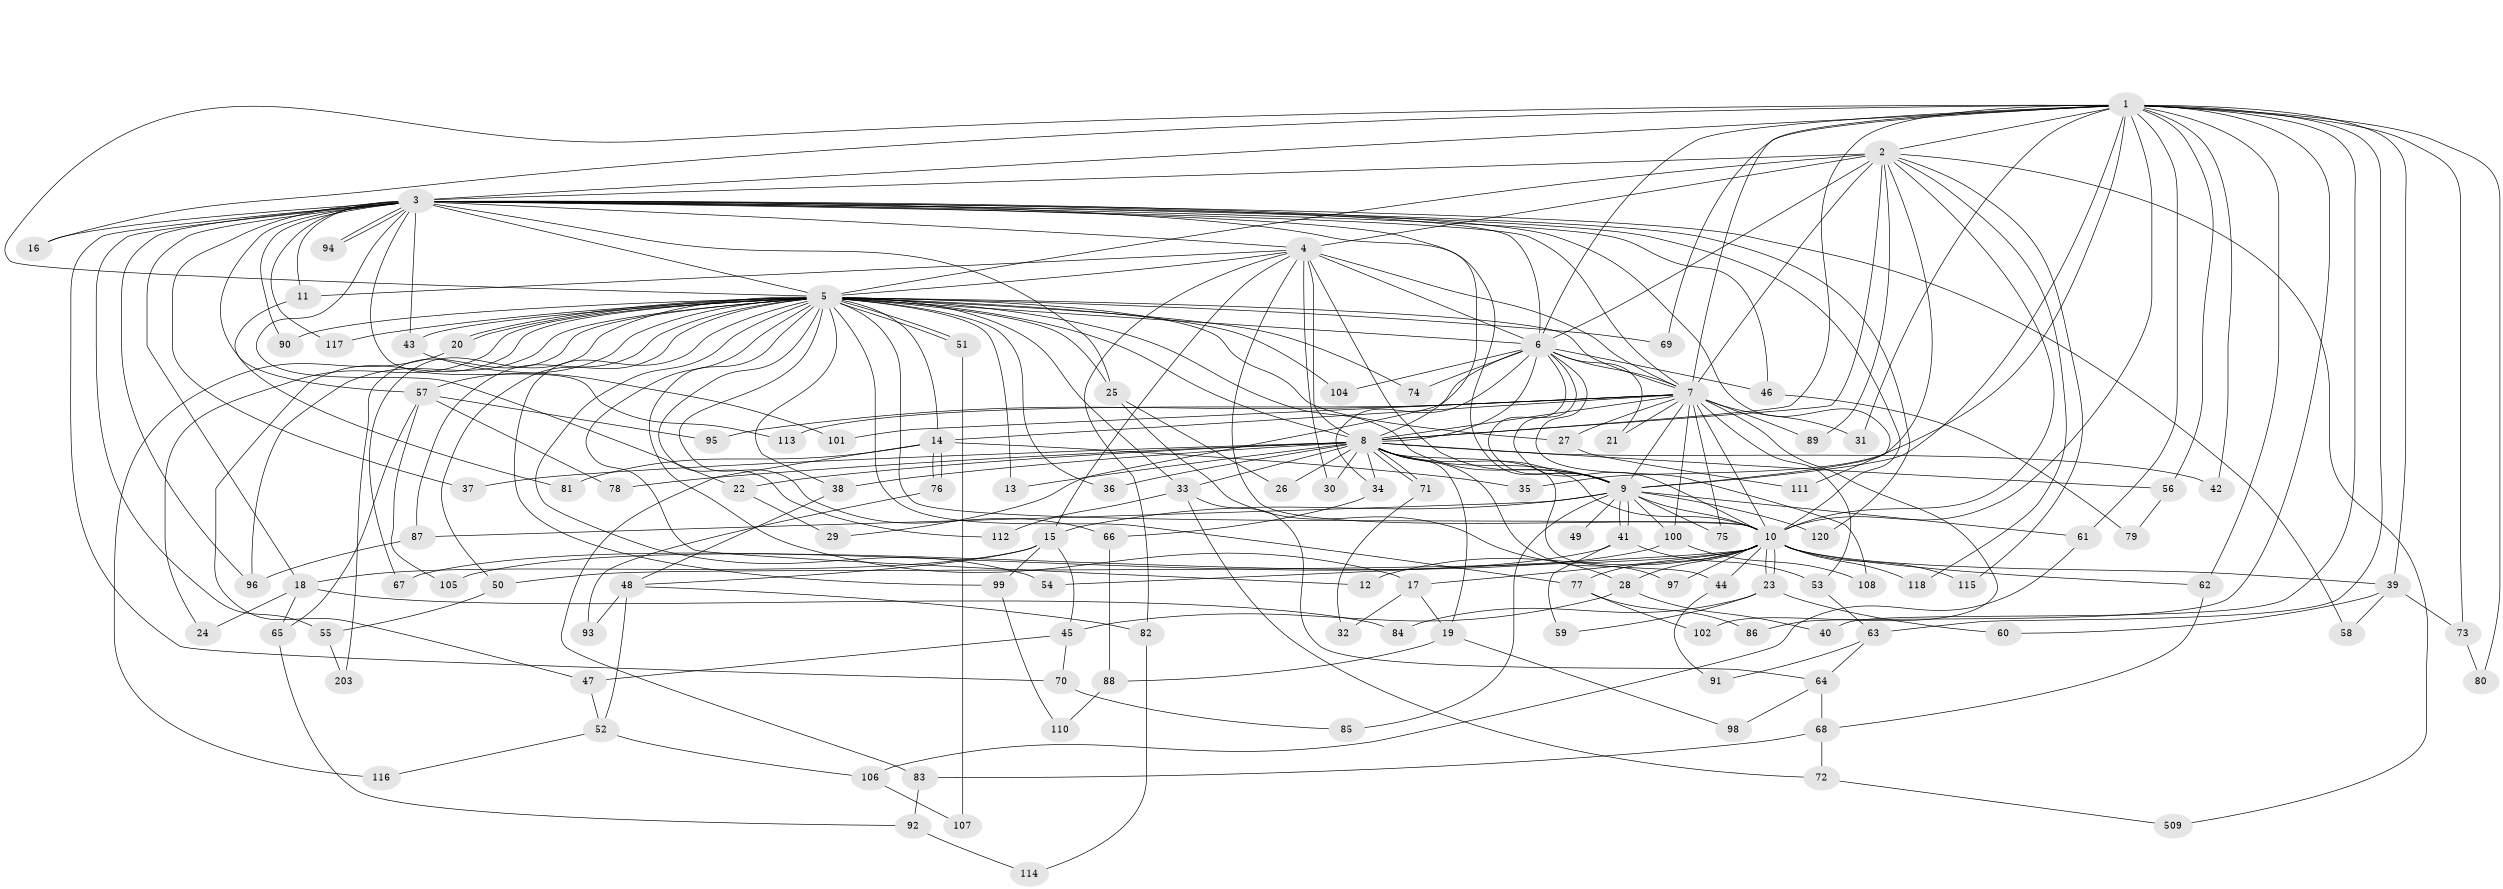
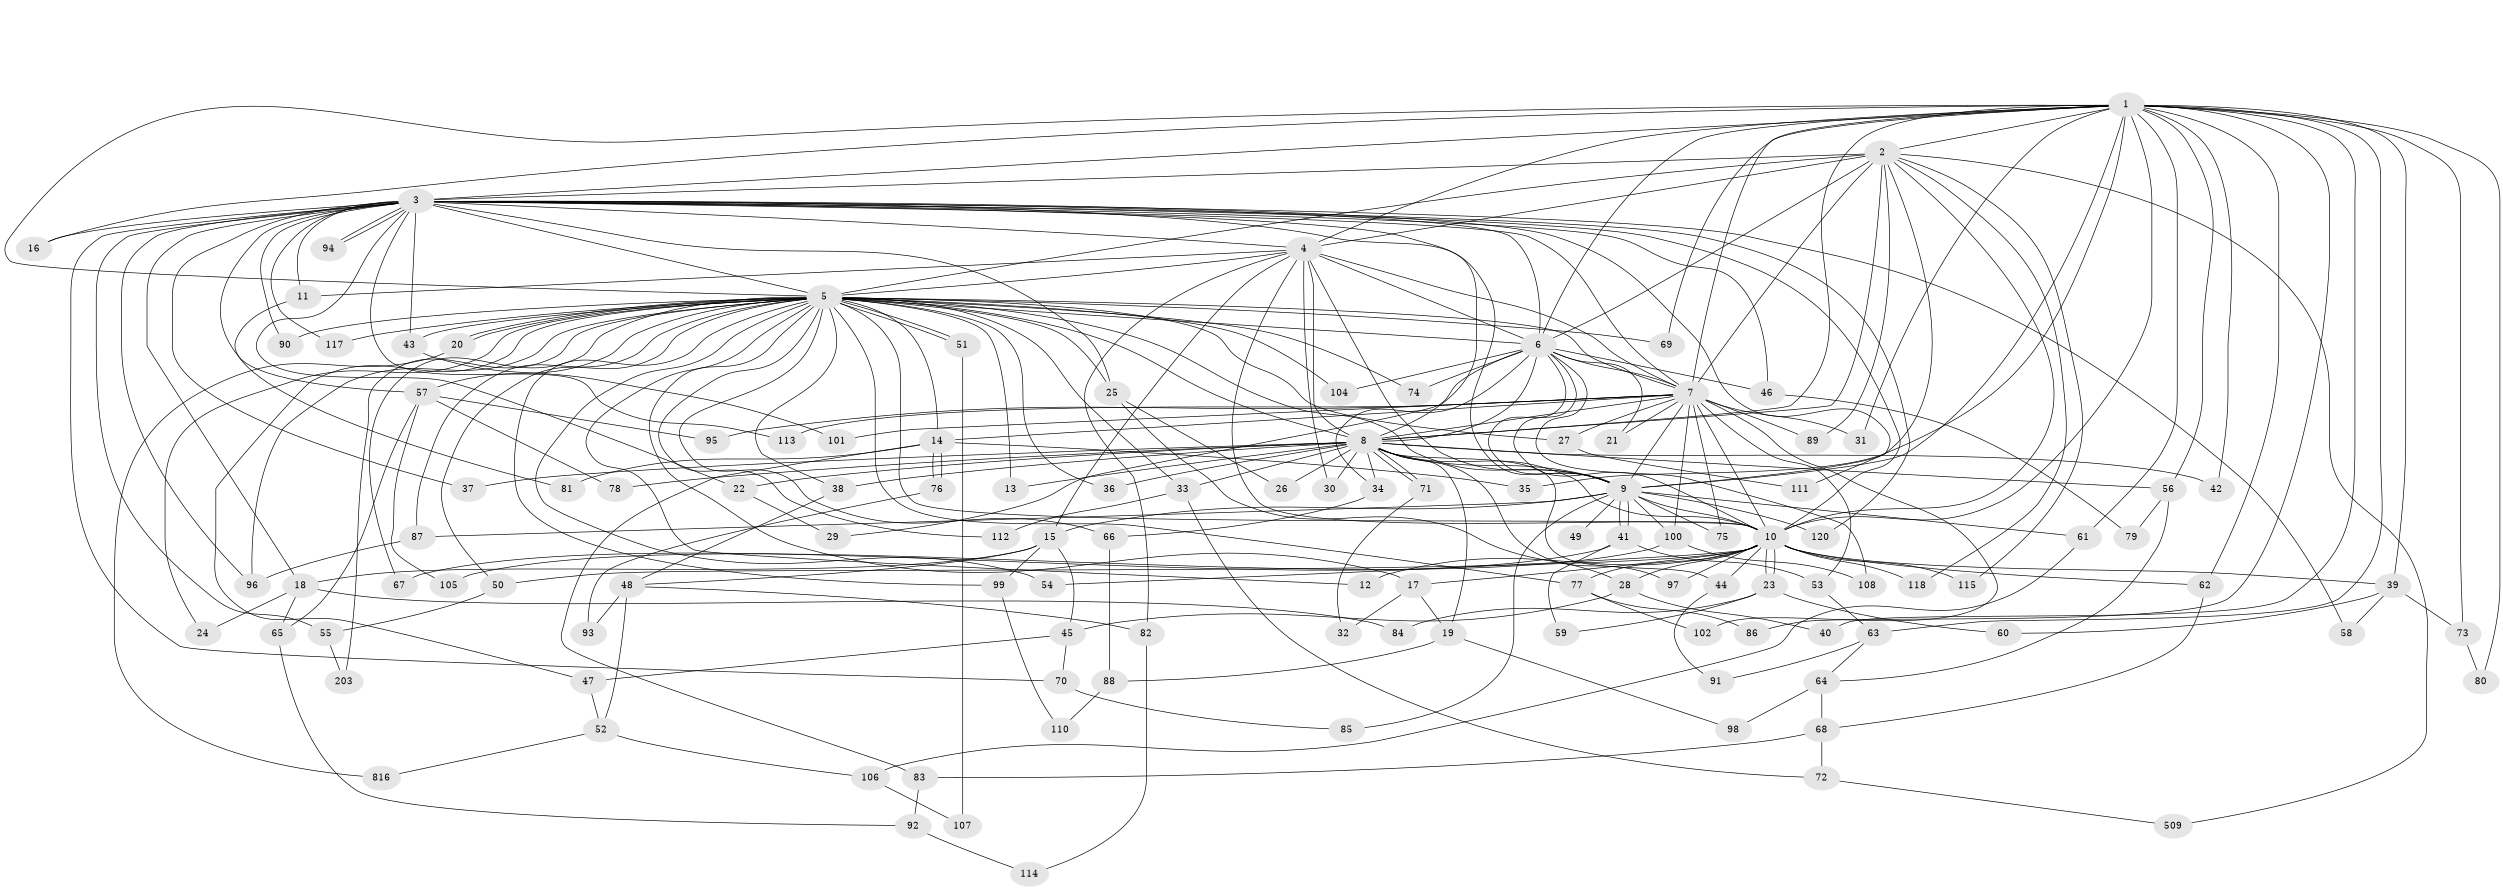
edge "1" -- "4": added
edge "33" -- "64": now "56" -- "64"
node "116": label "116" -> "816"
